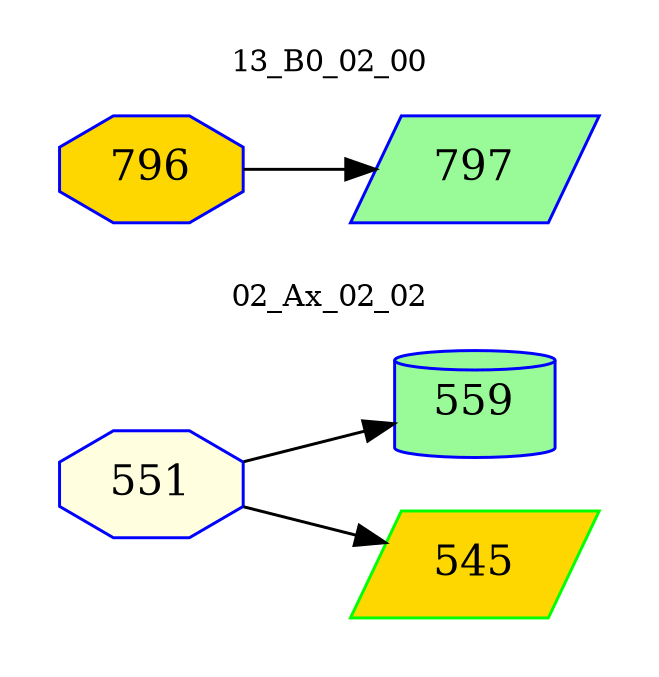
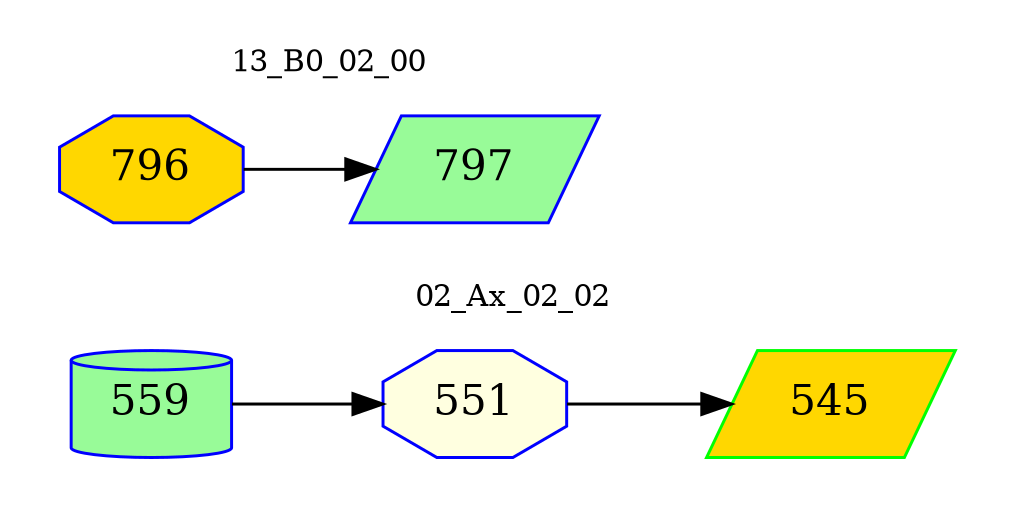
edge "551" -> "559": reversed
